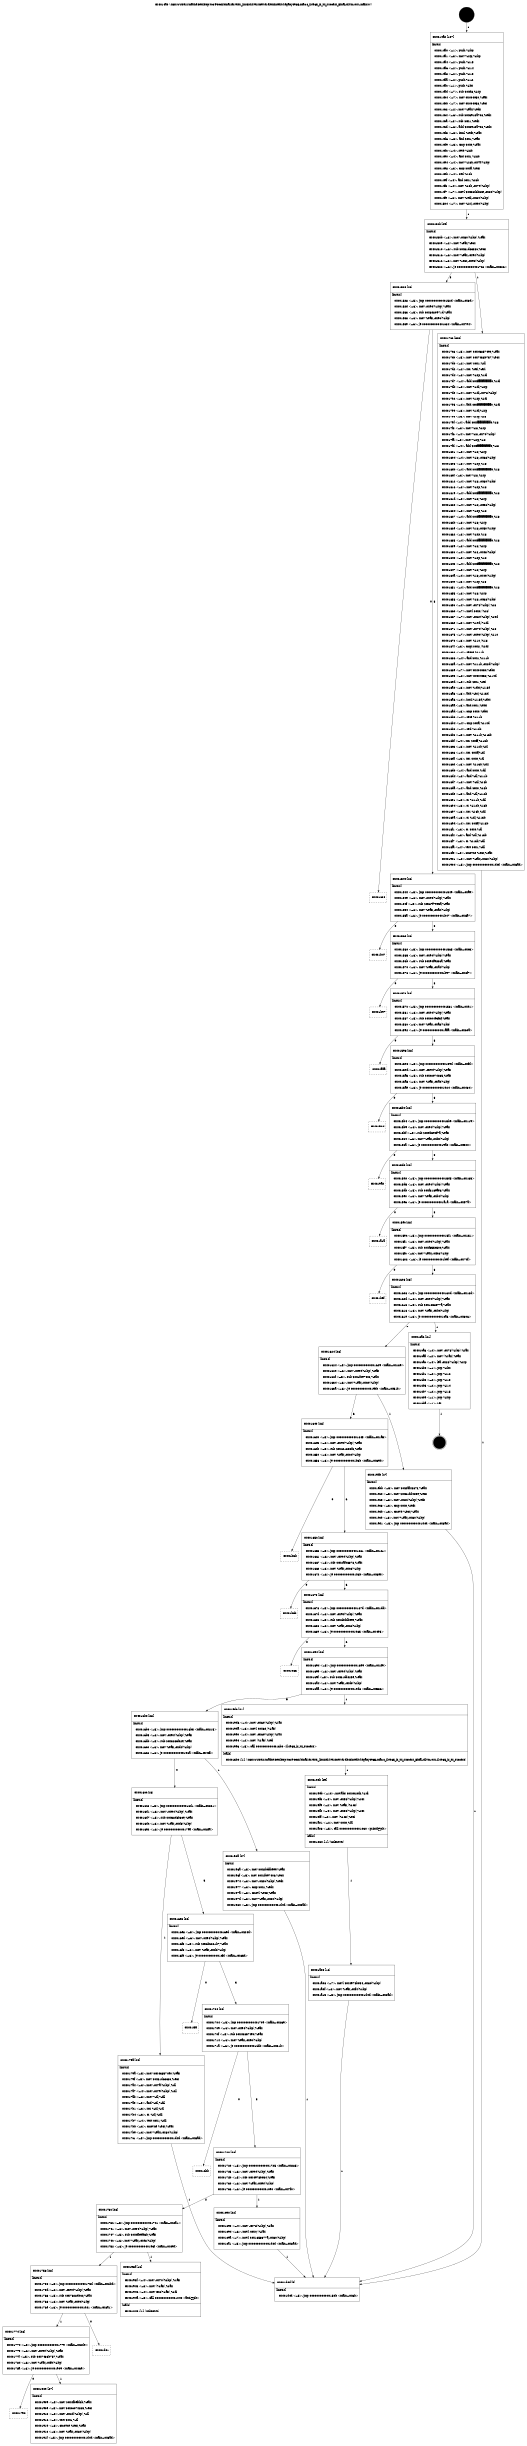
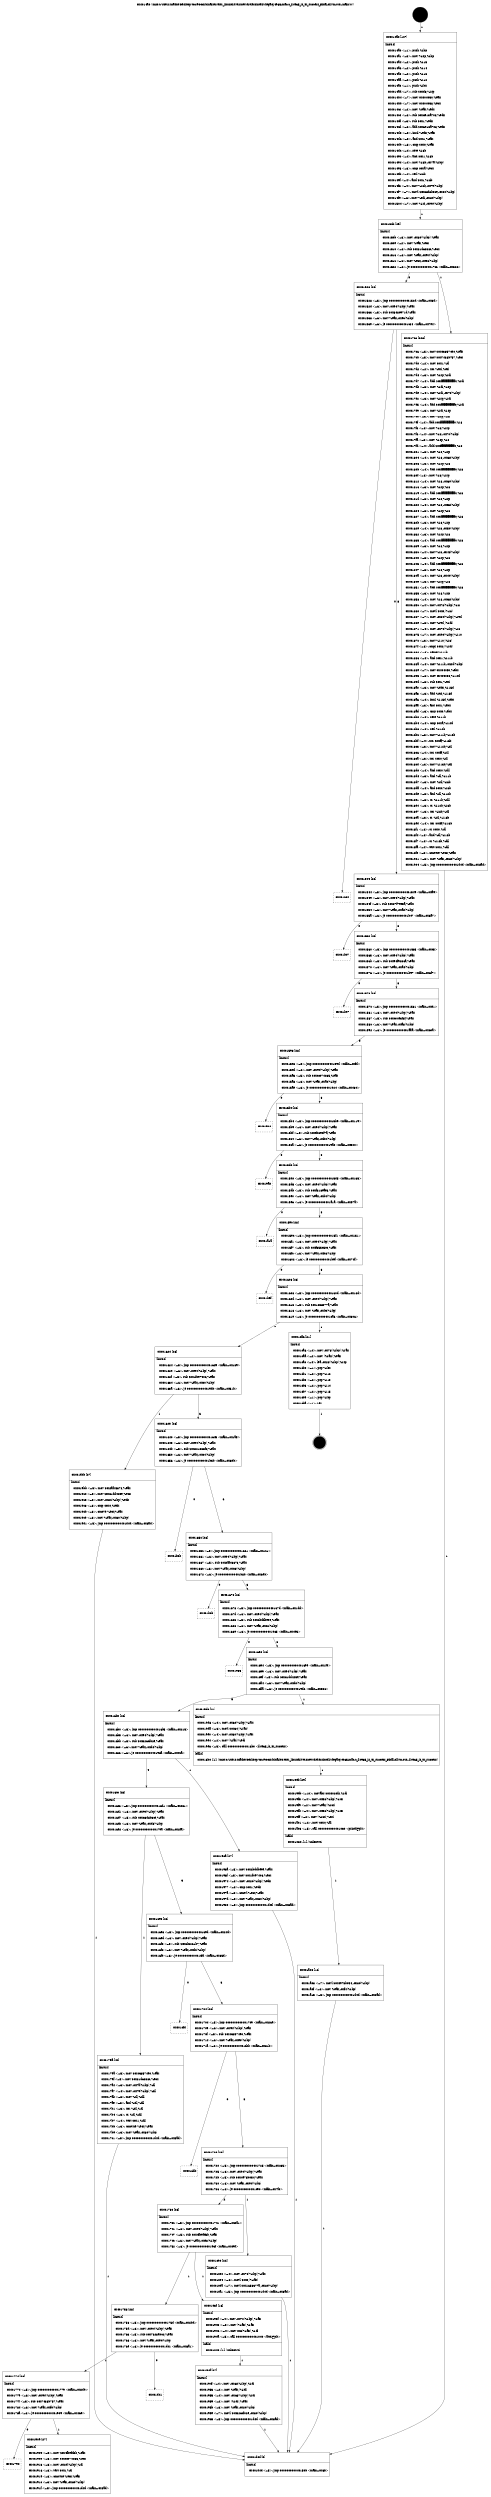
node "0x401aaa": removed
node "0x40194f [27]": added
